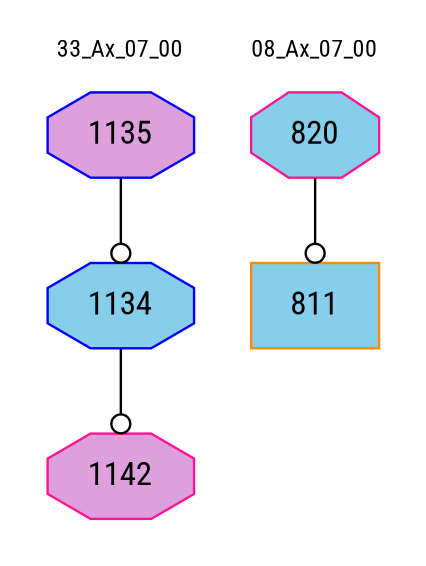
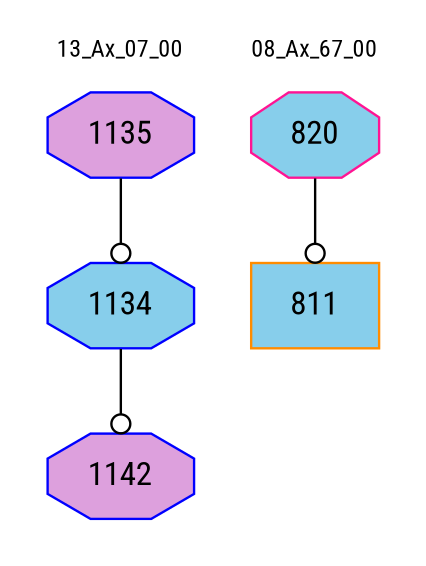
cluster "33_Ax_07_00": label "33_Ax_07_00" -> "13_Ax_07_00"
cluster "08_Ax_07_00": label "08_Ax_07_00" -> "08_Ax_67_00"
node "1142": color deeppink -> blue
